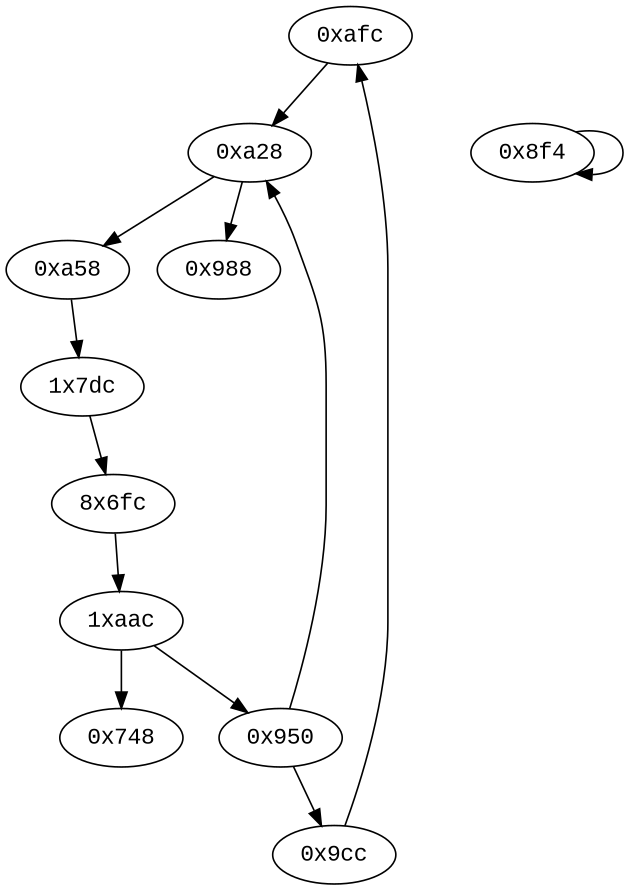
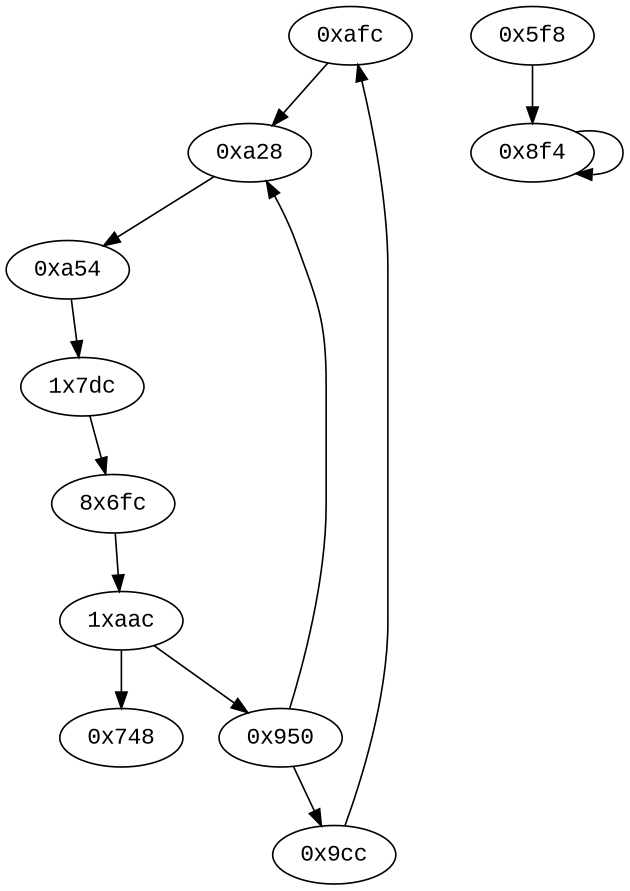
node "0x5f8": added
node "0xa58": label "0xa58" -> "0xa54"
node "0x988": removed
